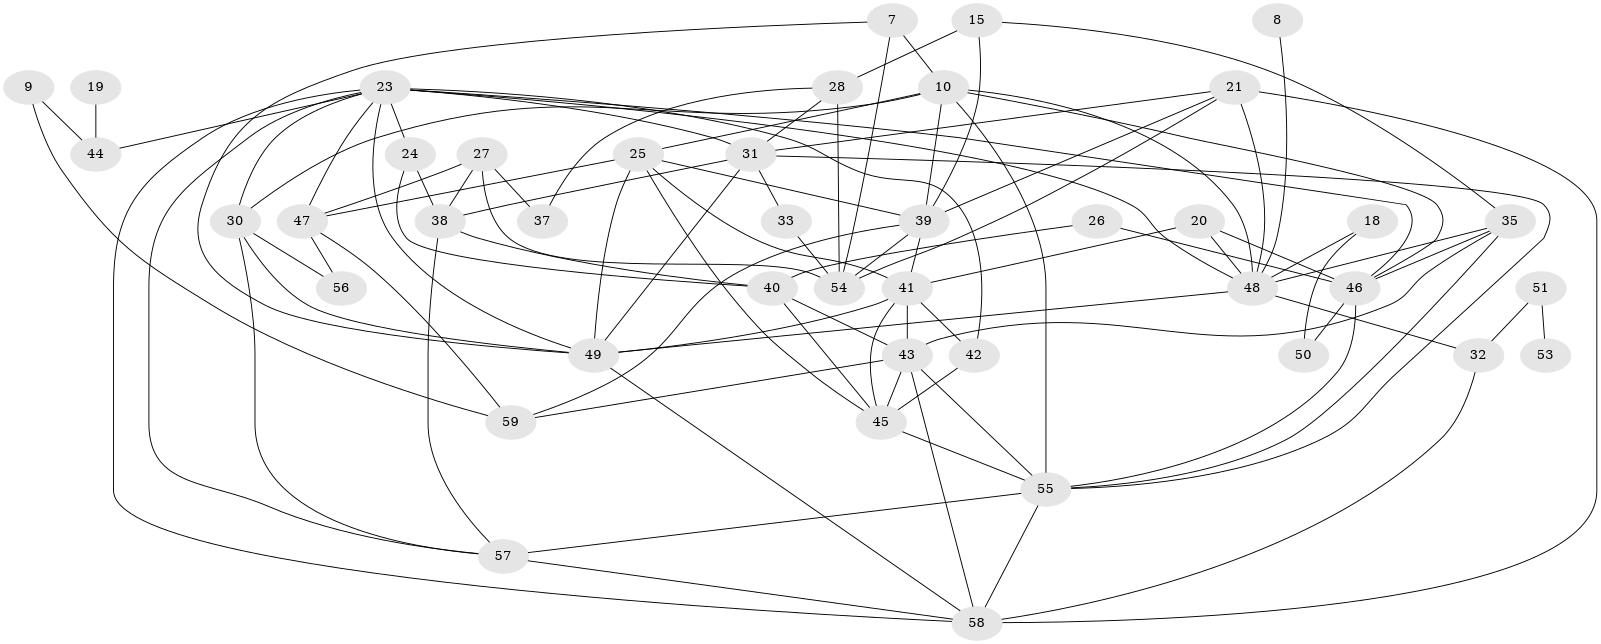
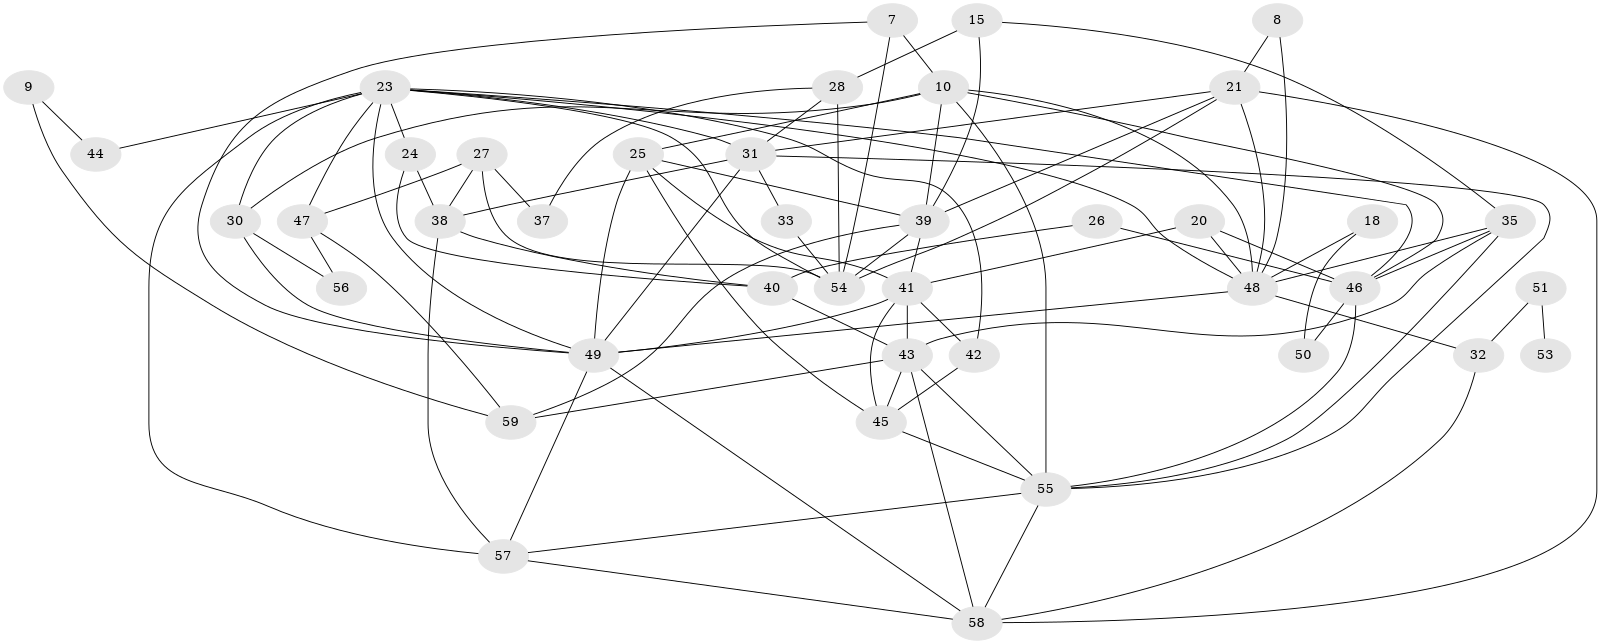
edge "8" -- "21": added
node "19": removed
edge "25" -- "47": removed
edge "40" -- "45": removed
edge "30" -- "57": now "49" -- "57"
edge "23" -- "58": now "23" -- "54"
